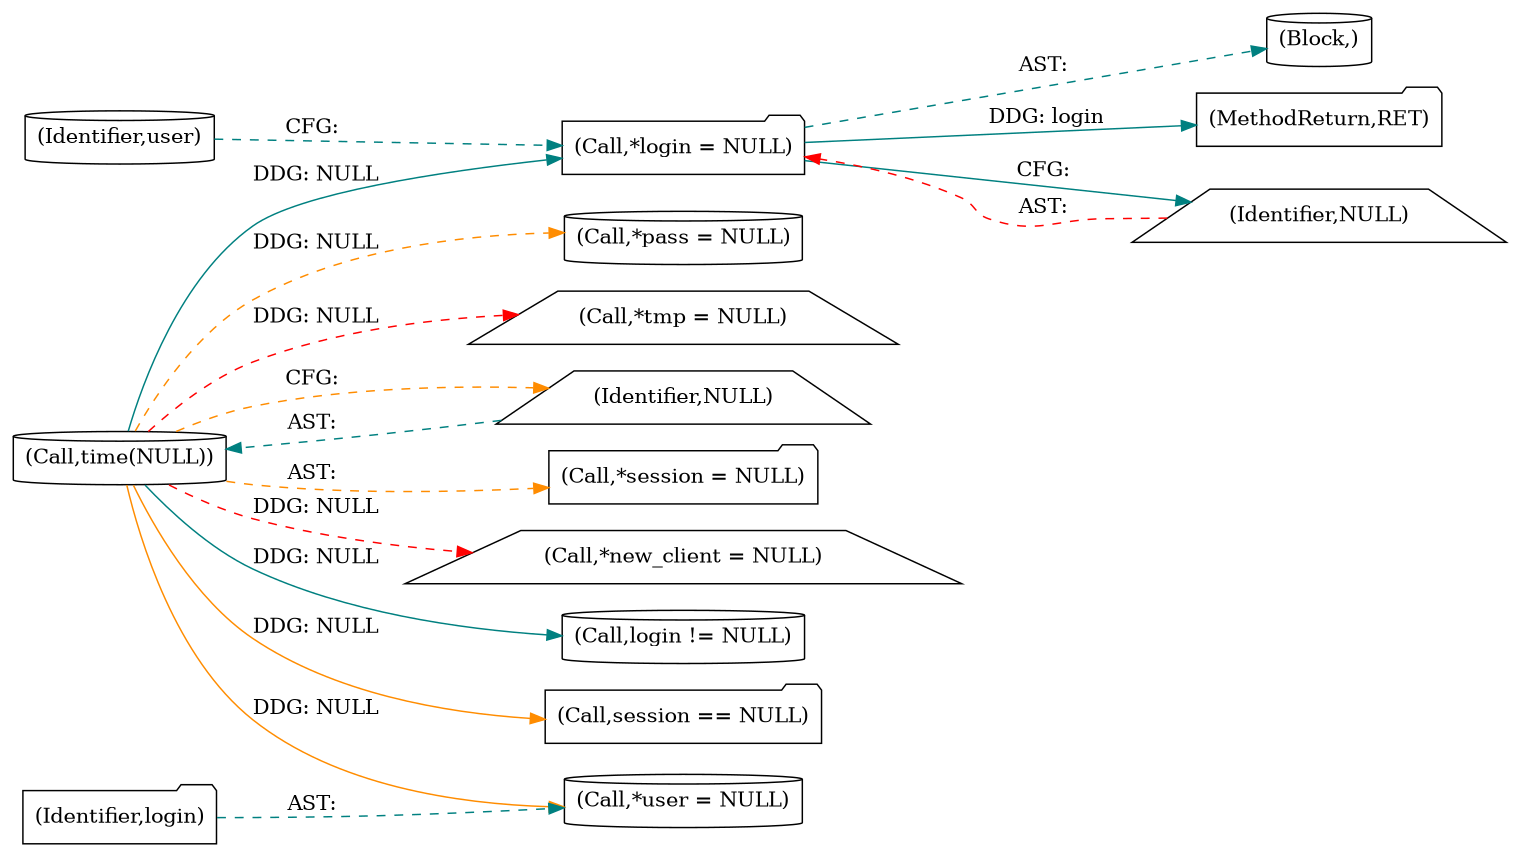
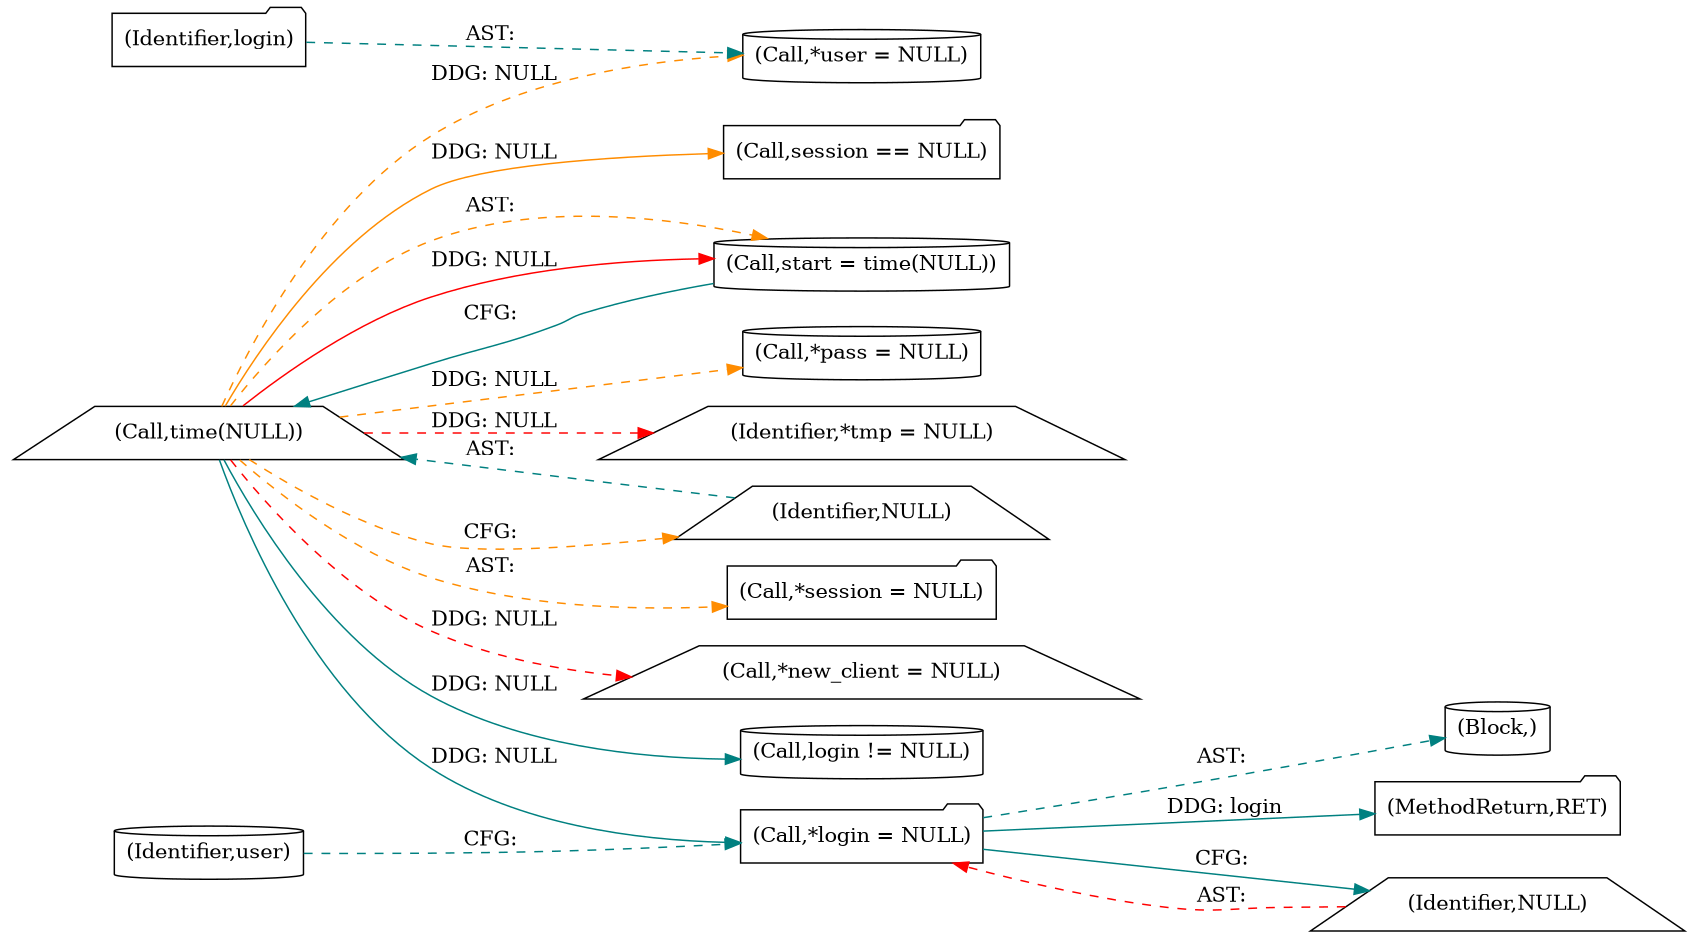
node "(Call,start = time(NULL))": added
node "(Call,*tmp = NULL)": label "(Call,*tmp = NULL)" -> "(Identifier,*tmp = NULL)"
node "(Call,time(NULL))": shape cylinder -> trapezium
edge "(Call,time(NULL))" -> "(Call,*user = NULL)": style solid -> dashed
